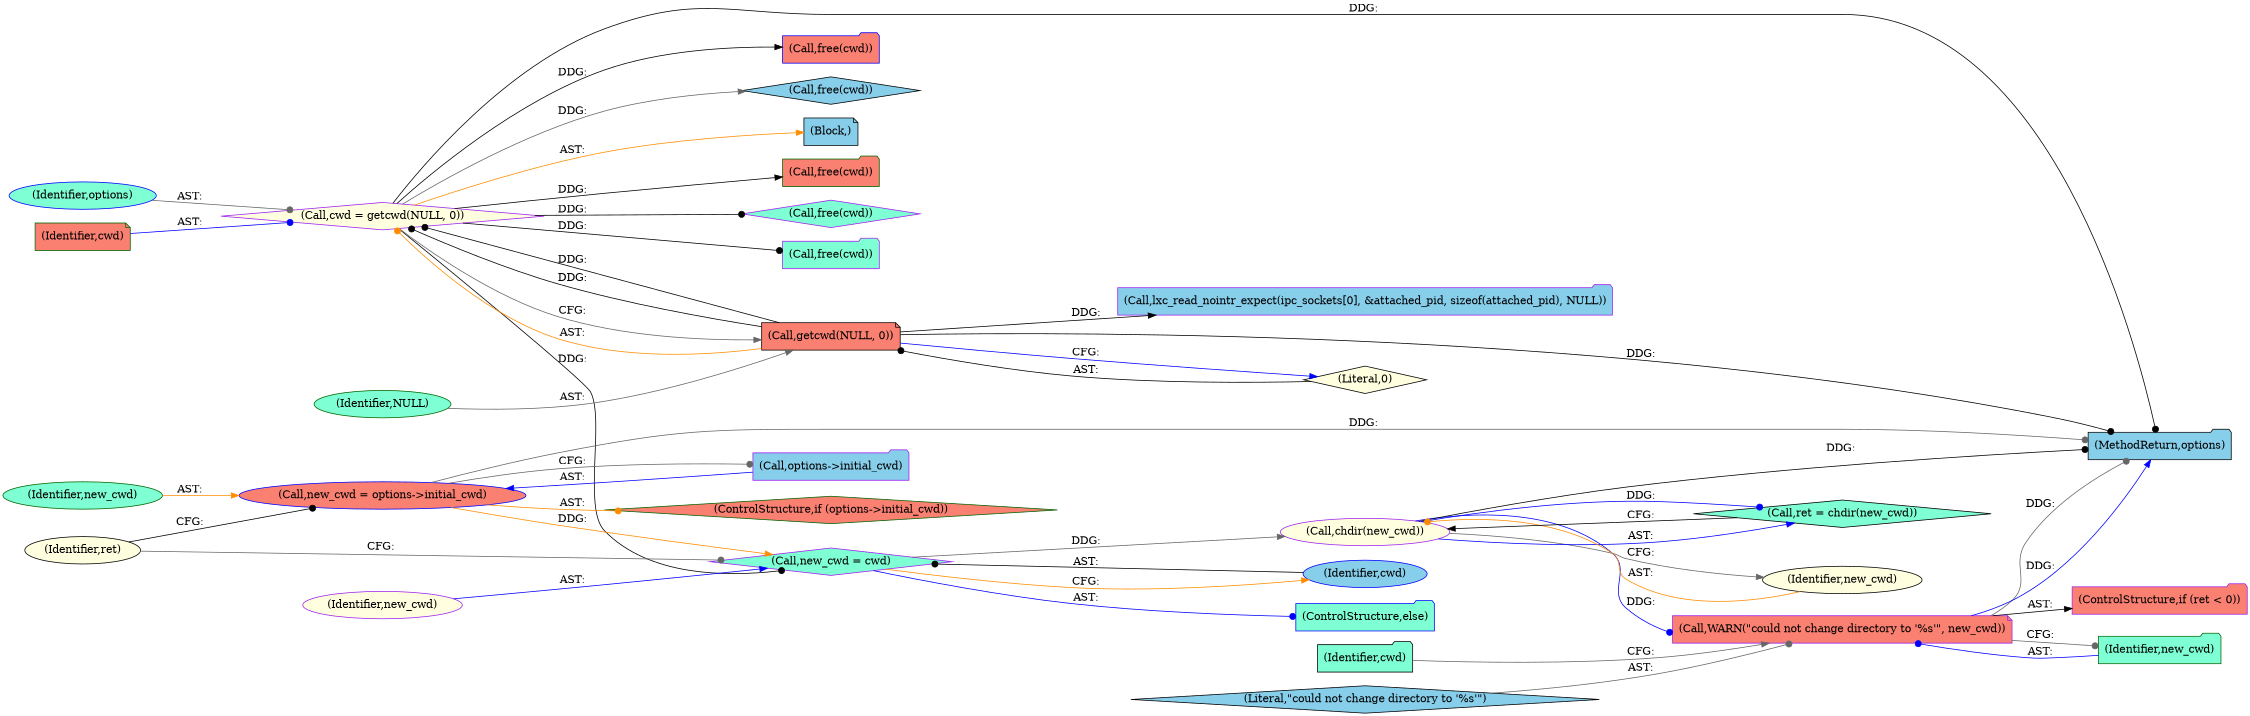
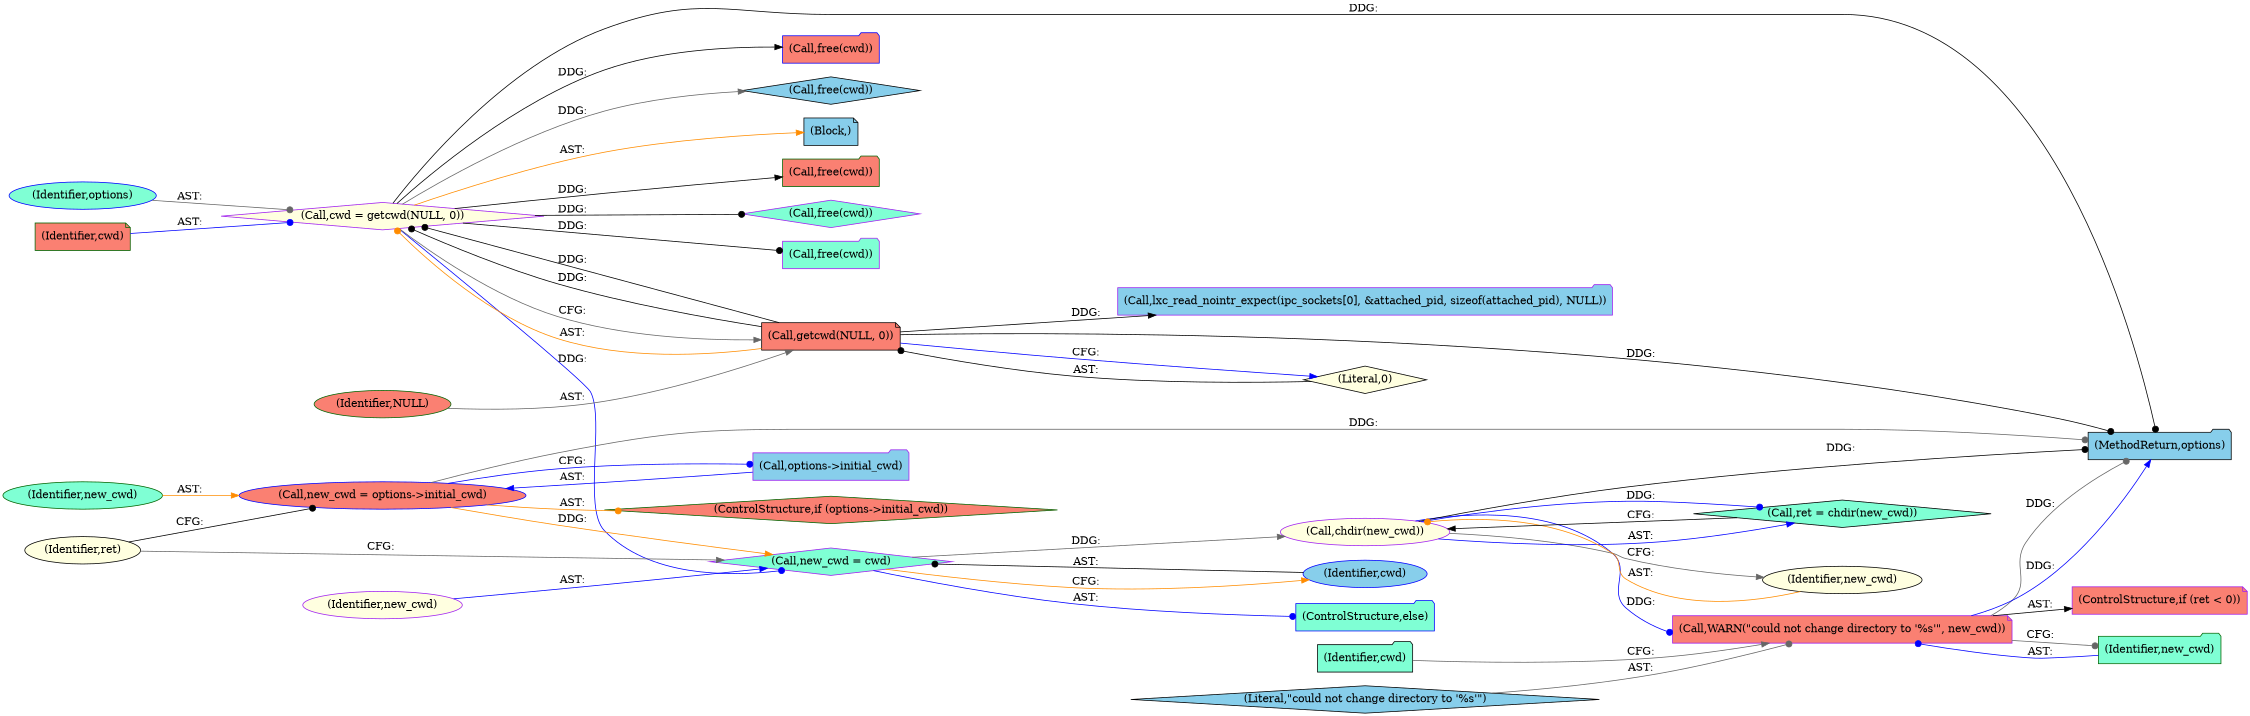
node "(Identifier,NULL)": fillcolor aquamarine -> salmon
edge "(Call,cwd = getcwd(NULL, 0))" -> "(Call,new_cwd = cwd)": color black -> blue
edge "(Call,new_cwd = options->initial_cwd)" -> "(Call,options->initial_cwd)": color gray40 -> blue
edge "(Identifier,ret)" -> "(Call,new_cwd = cwd)": arrowhead dot -> normal
node "(ControlStructure,if (ret < 0))": shape folder -> note
